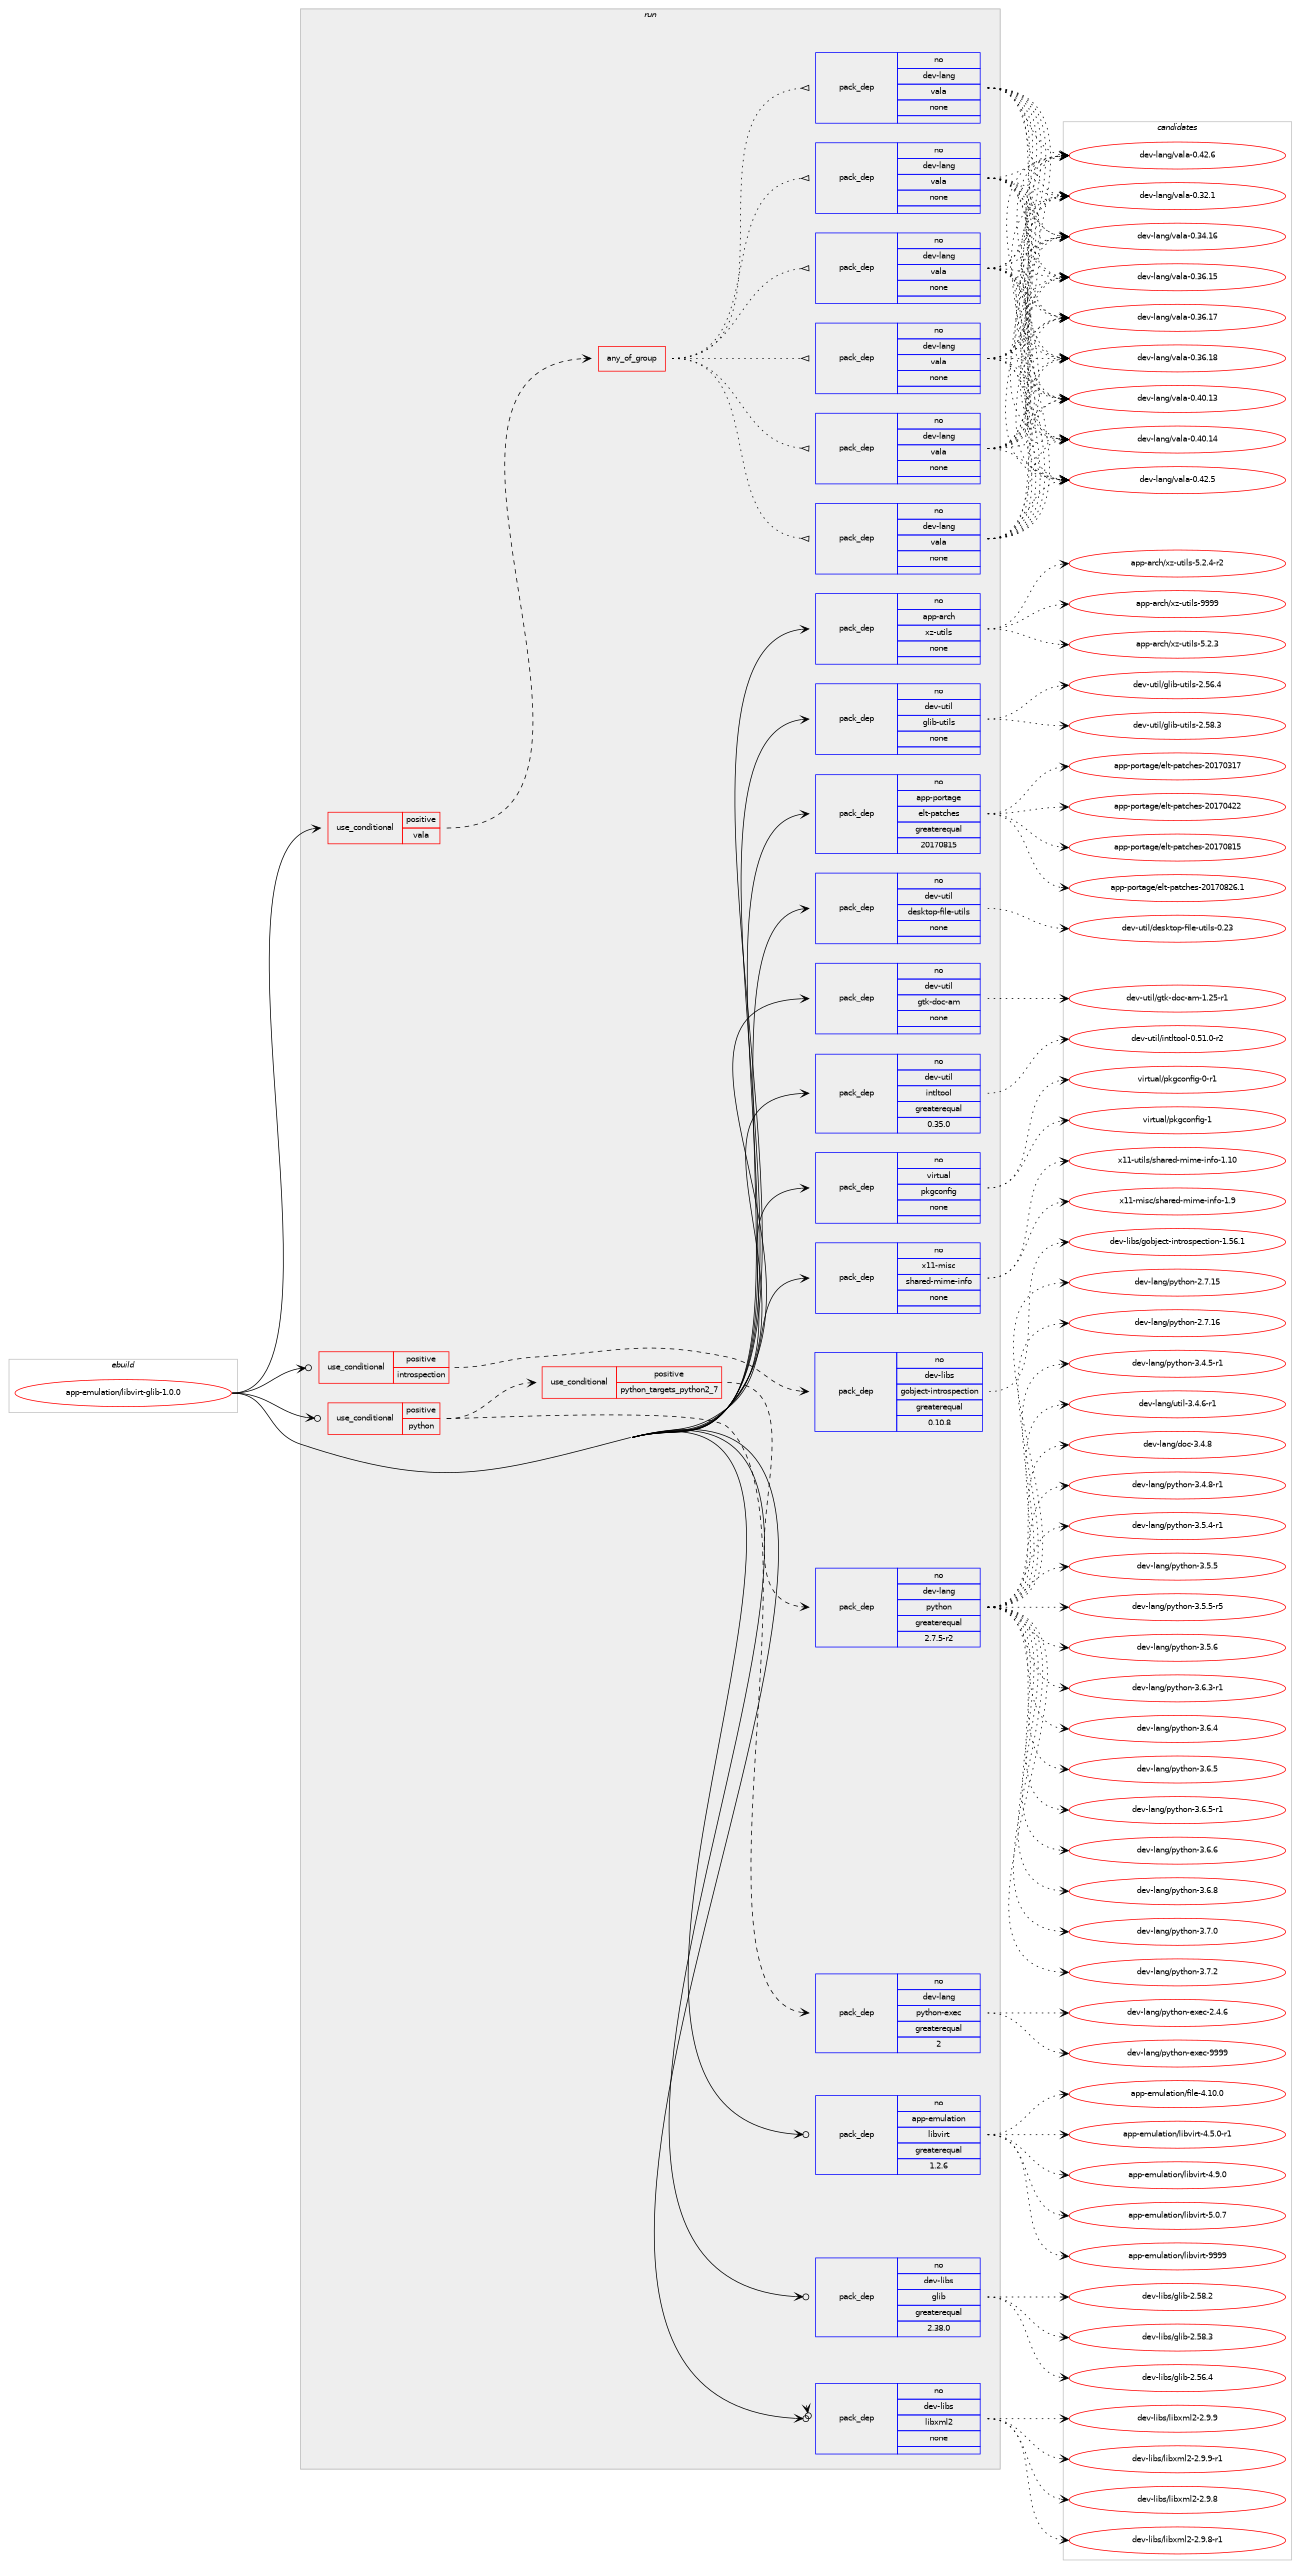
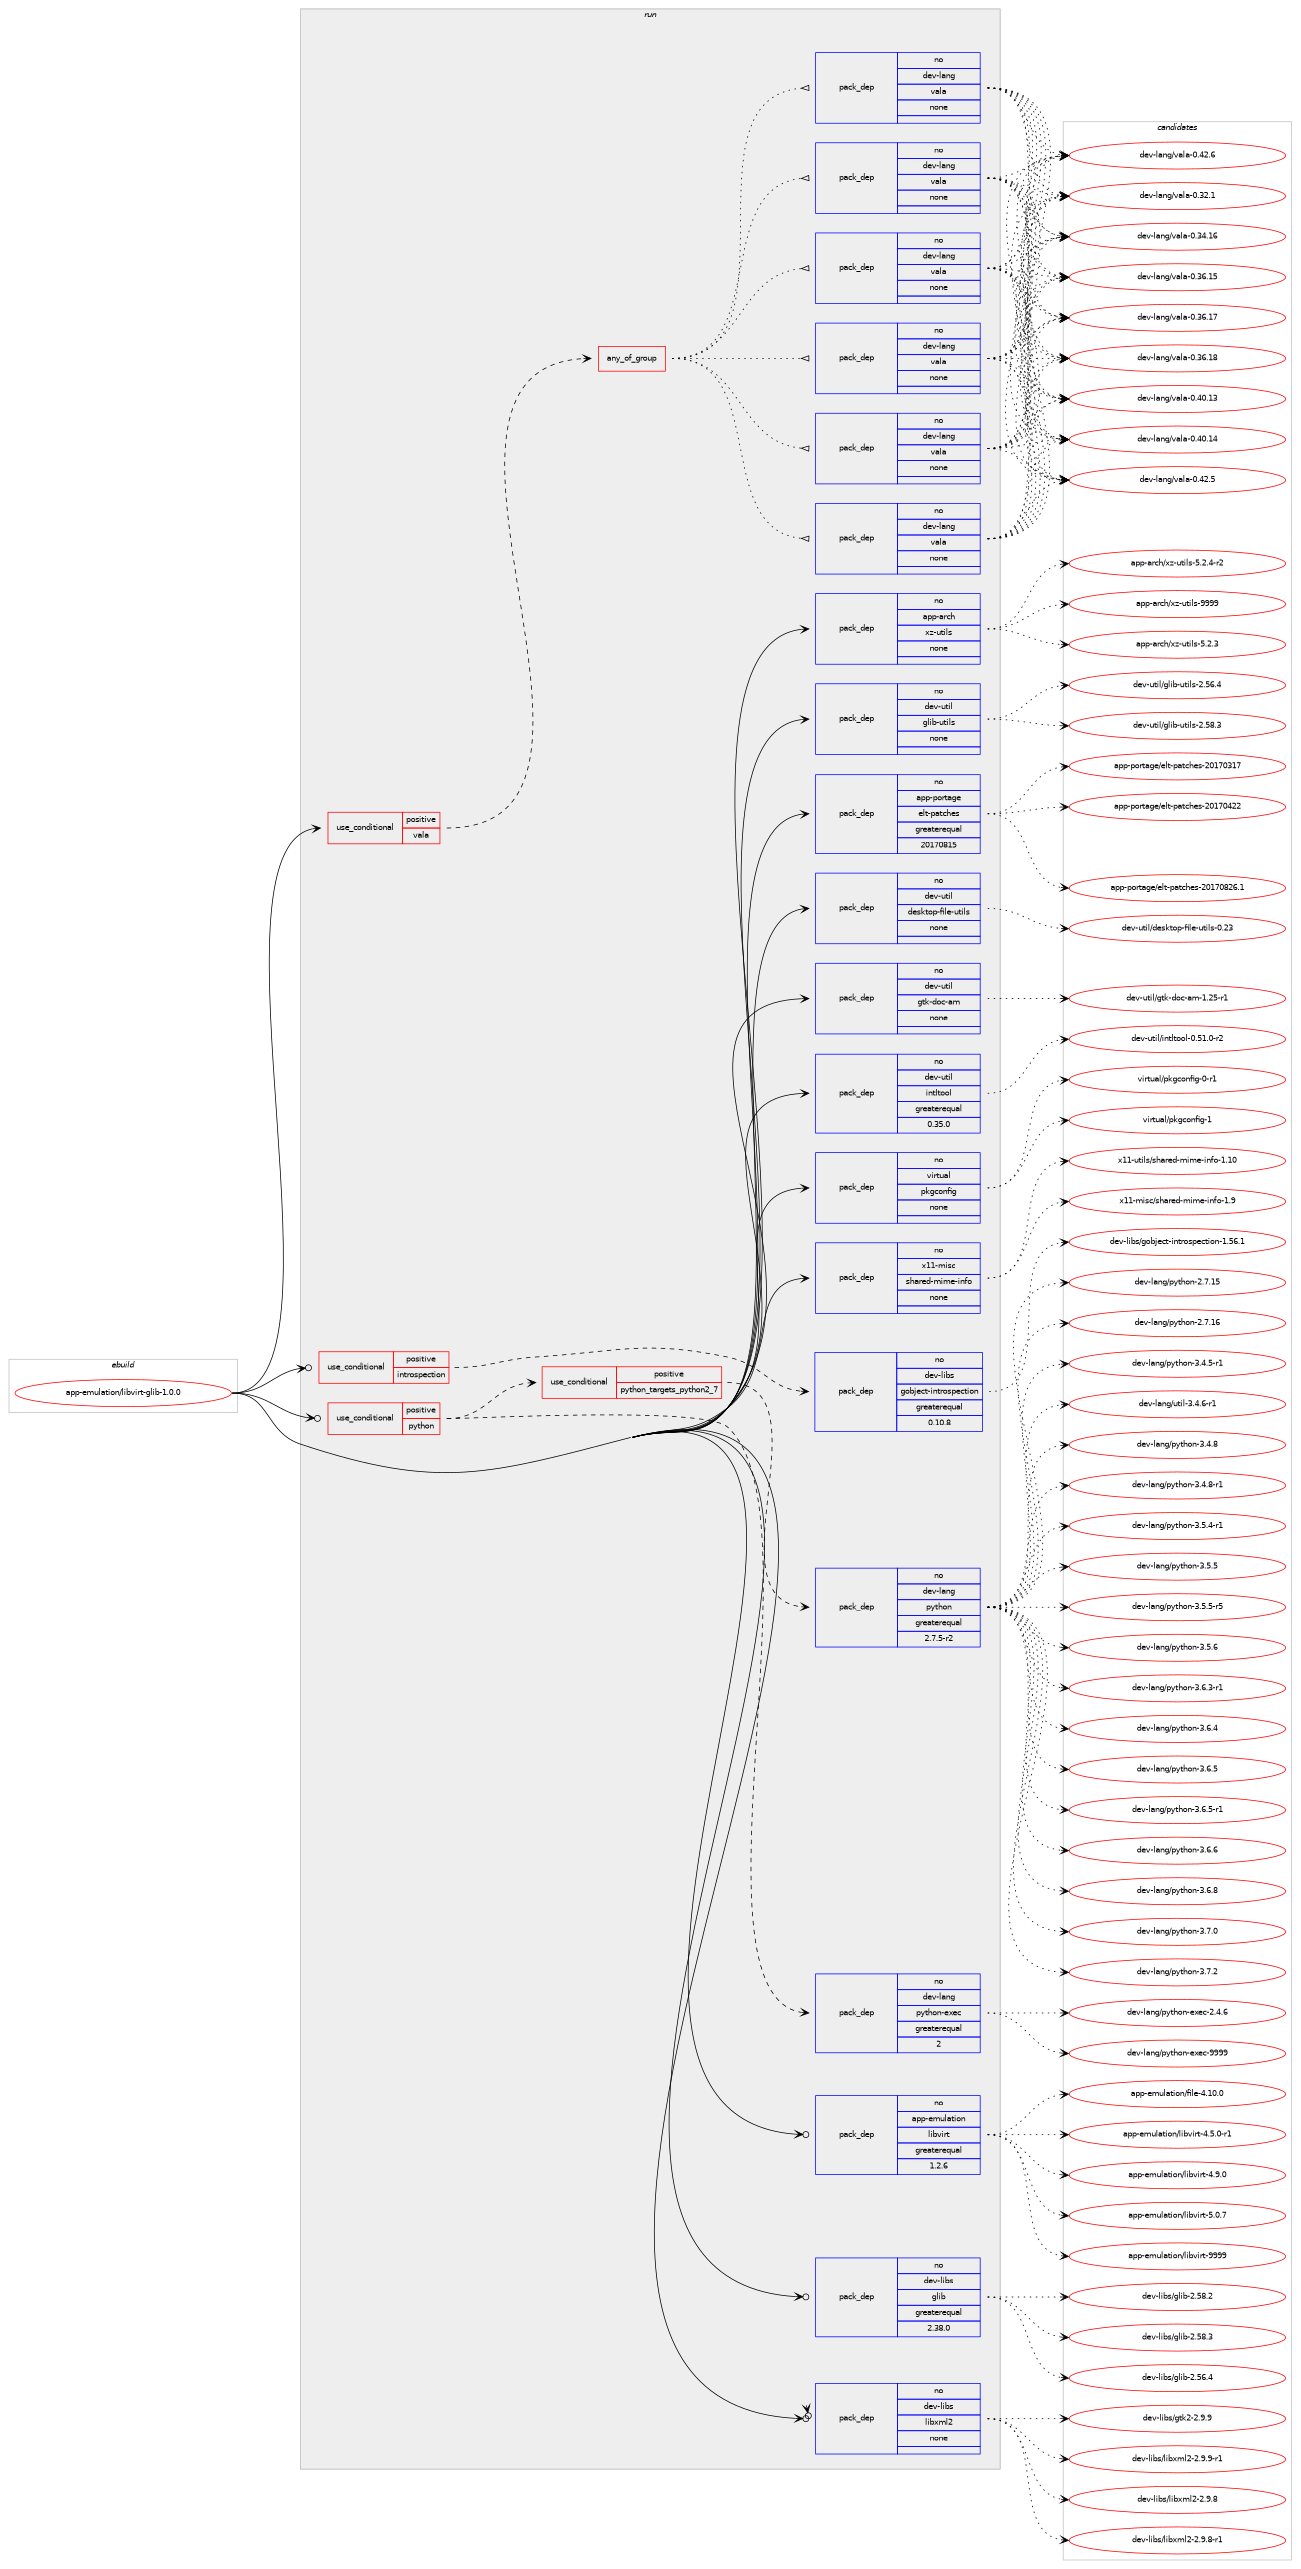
node "app-portage/elt-patches-20170815": removed
node "dev-lang/doc-3.4.8": label "dev-lang/doc-3.4.8" -> "dev-lang/python-3.4.8"
node "dev-libs/libxml2-2.9.9": label "dev-libs/libxml2-2.9.9" -> "dev-libs/gtk2-2.9.9"
